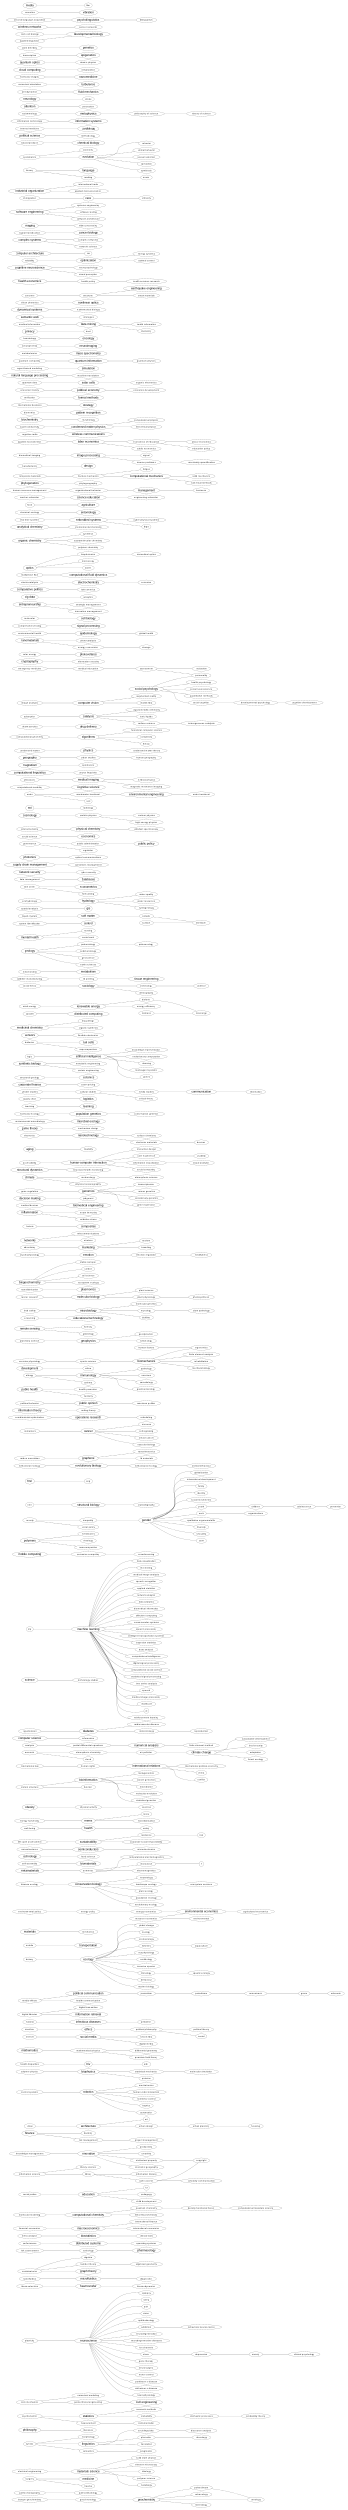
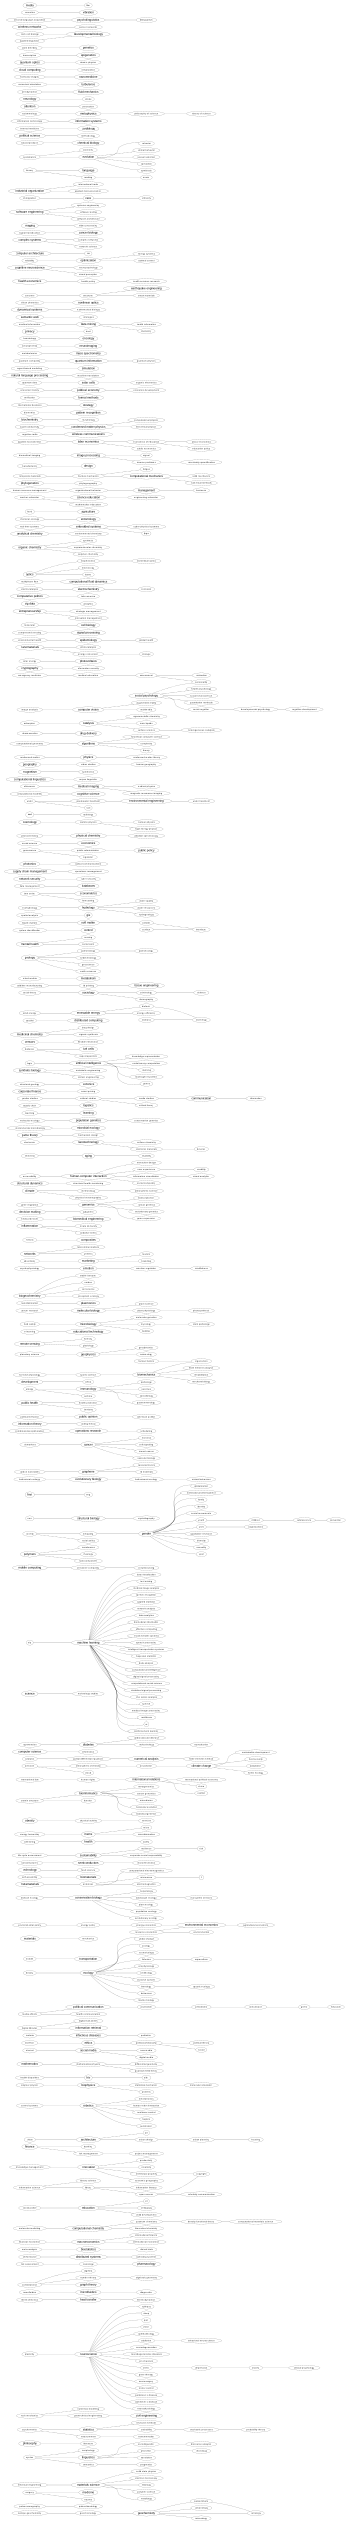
node "mathematics education": added
node "dementia": added
node "qualitative organometallic": label "qualitative organometallic" -> "qualitative research"
